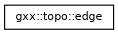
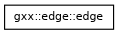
node "gxx::topo::edge": label "gxx::topo::edge" -> "gxx::edge::edge"
